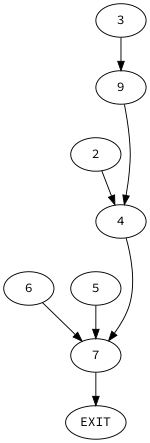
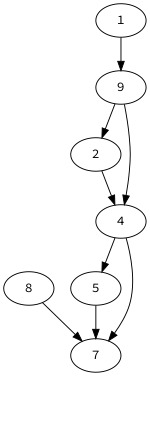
node "3": label "3" -> "1"
edge "9" -> "2": added
edge "4" -> "5": added
node "6": label "6" -> "8"
node "EXIT": removed
